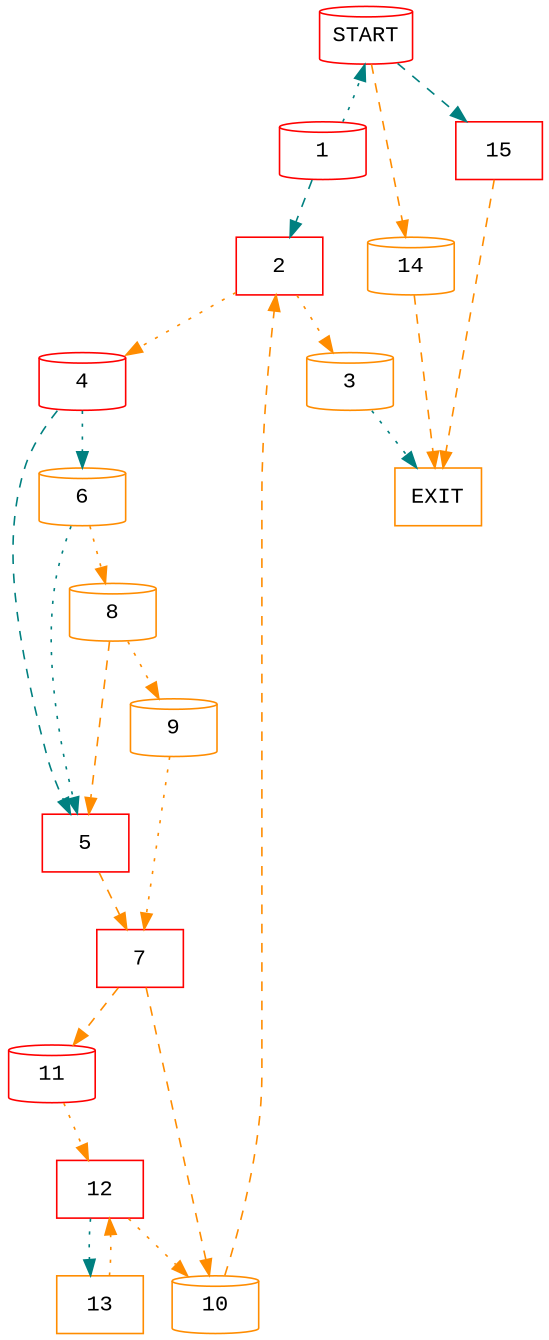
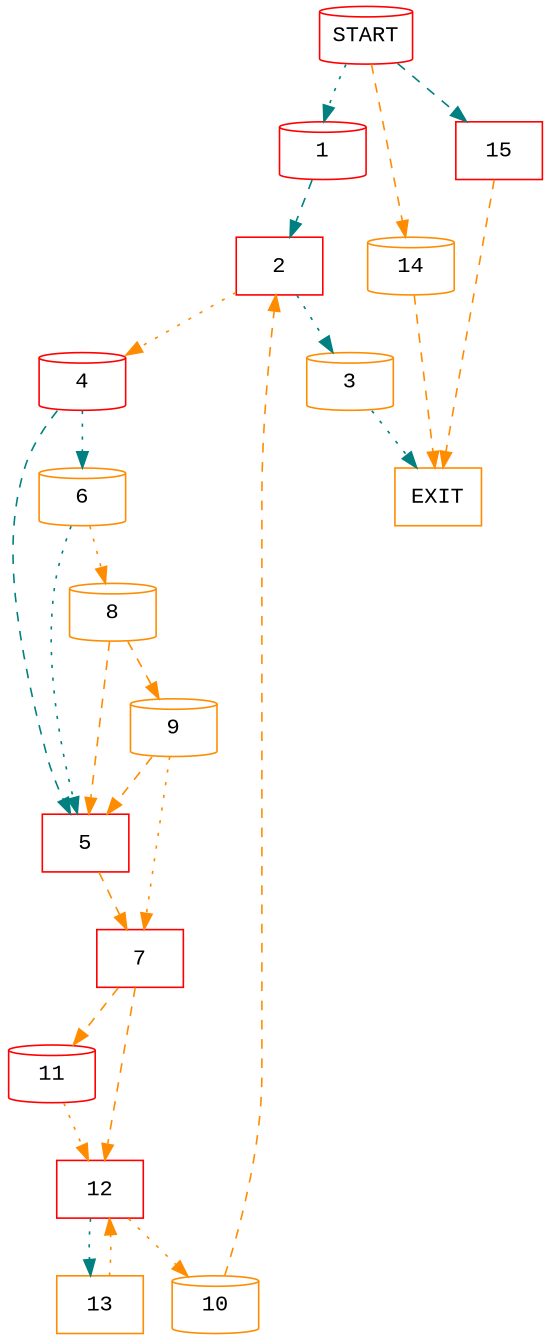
edge "1" -> "START": reversed
edge "2" -> "3": color darkorange -> teal
edge "8" -> "9": style dotted -> dashed
edge "9" -> "5": added
edge "7" -> "10": now "7" -> "12"
